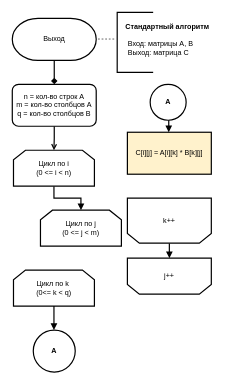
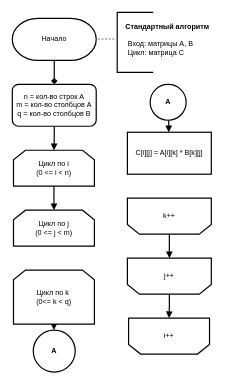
node "Выход": label "Выход" -> "Начало"
node "Вход: матрицы А, B Выход: матрица С": label "Вход: матрицы А, B Выход: матрица С" -> "Вход: матрицы А, B Цикл: матрица С"
edge "n = кол-во строк A m = кол-во столбцов A q = кол-во столбцов B" -> "Цикл по i (0 <= i < n)": arrowhead open -> block
node "C[i][j] = A[i][k] * B[k][j]": fillcolor #fff2cc -> #ffffff
node "k++": size 84x45 -> 84x36
node "Цикл по j (0 <= j < m)": moved (81, 228) -> (54, 228)
node "Цикл по k (0<= k < q)": size 81x36 -> 81x54
edge "j++" -> "i++": added
node "i++": added
